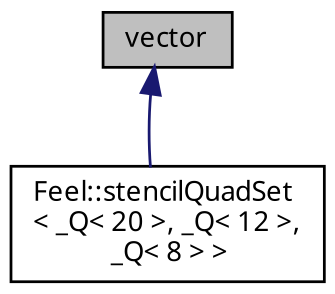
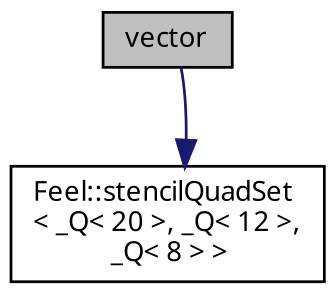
edge "Feel::stencilQuadSet < _Q< 20 >, _Q< 12 >, _Q< 8 > >" -> "vector": reversed
